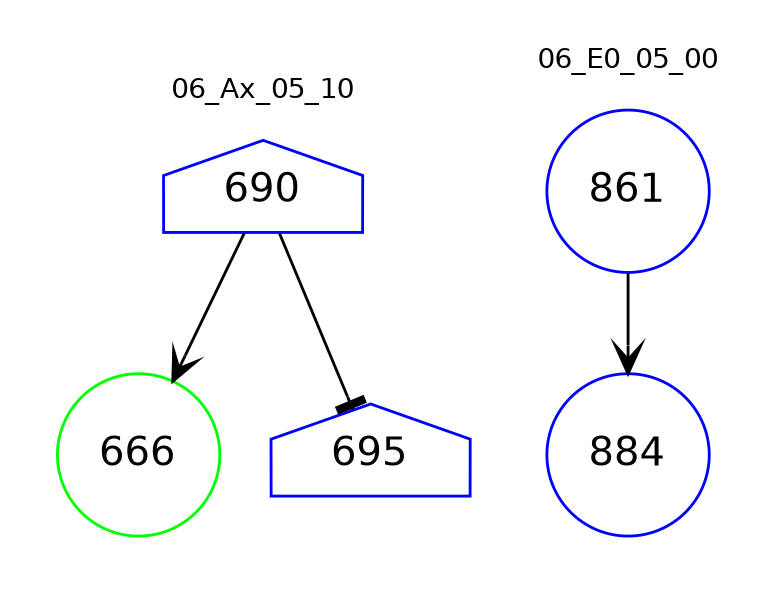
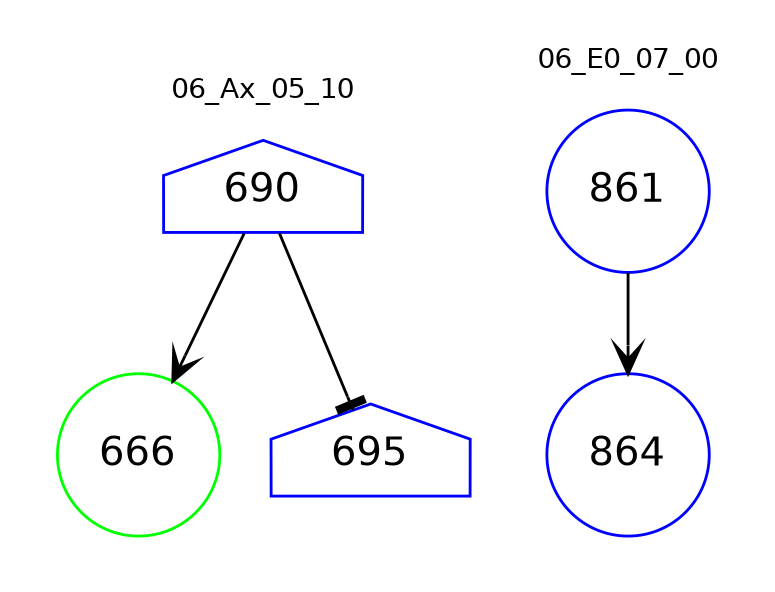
cluster "06_E0_05_00": label "06_E0_05_00" -> "06_E0_07_00"
node "884": label "884" -> "864"
